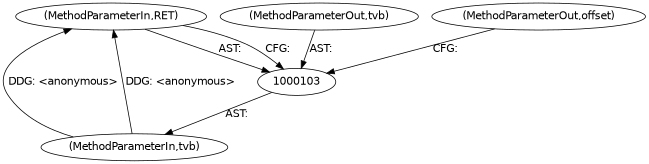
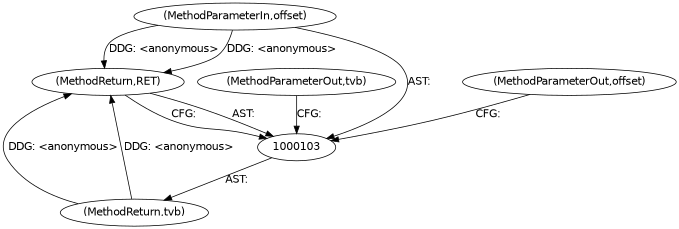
node "(MethodParameterIn,RET)": label "(MethodParameterIn,RET)" -> "(MethodReturn,RET)"
node "(MethodParameterIn,offset)": added
edge "(MethodParameterOut,tvb)" -> "1000103": label "AST: " -> "CFG: "
node "(MethodParameterIn,tvb)": label "(MethodParameterIn,tvb)" -> "(MethodReturn,tvb)"
